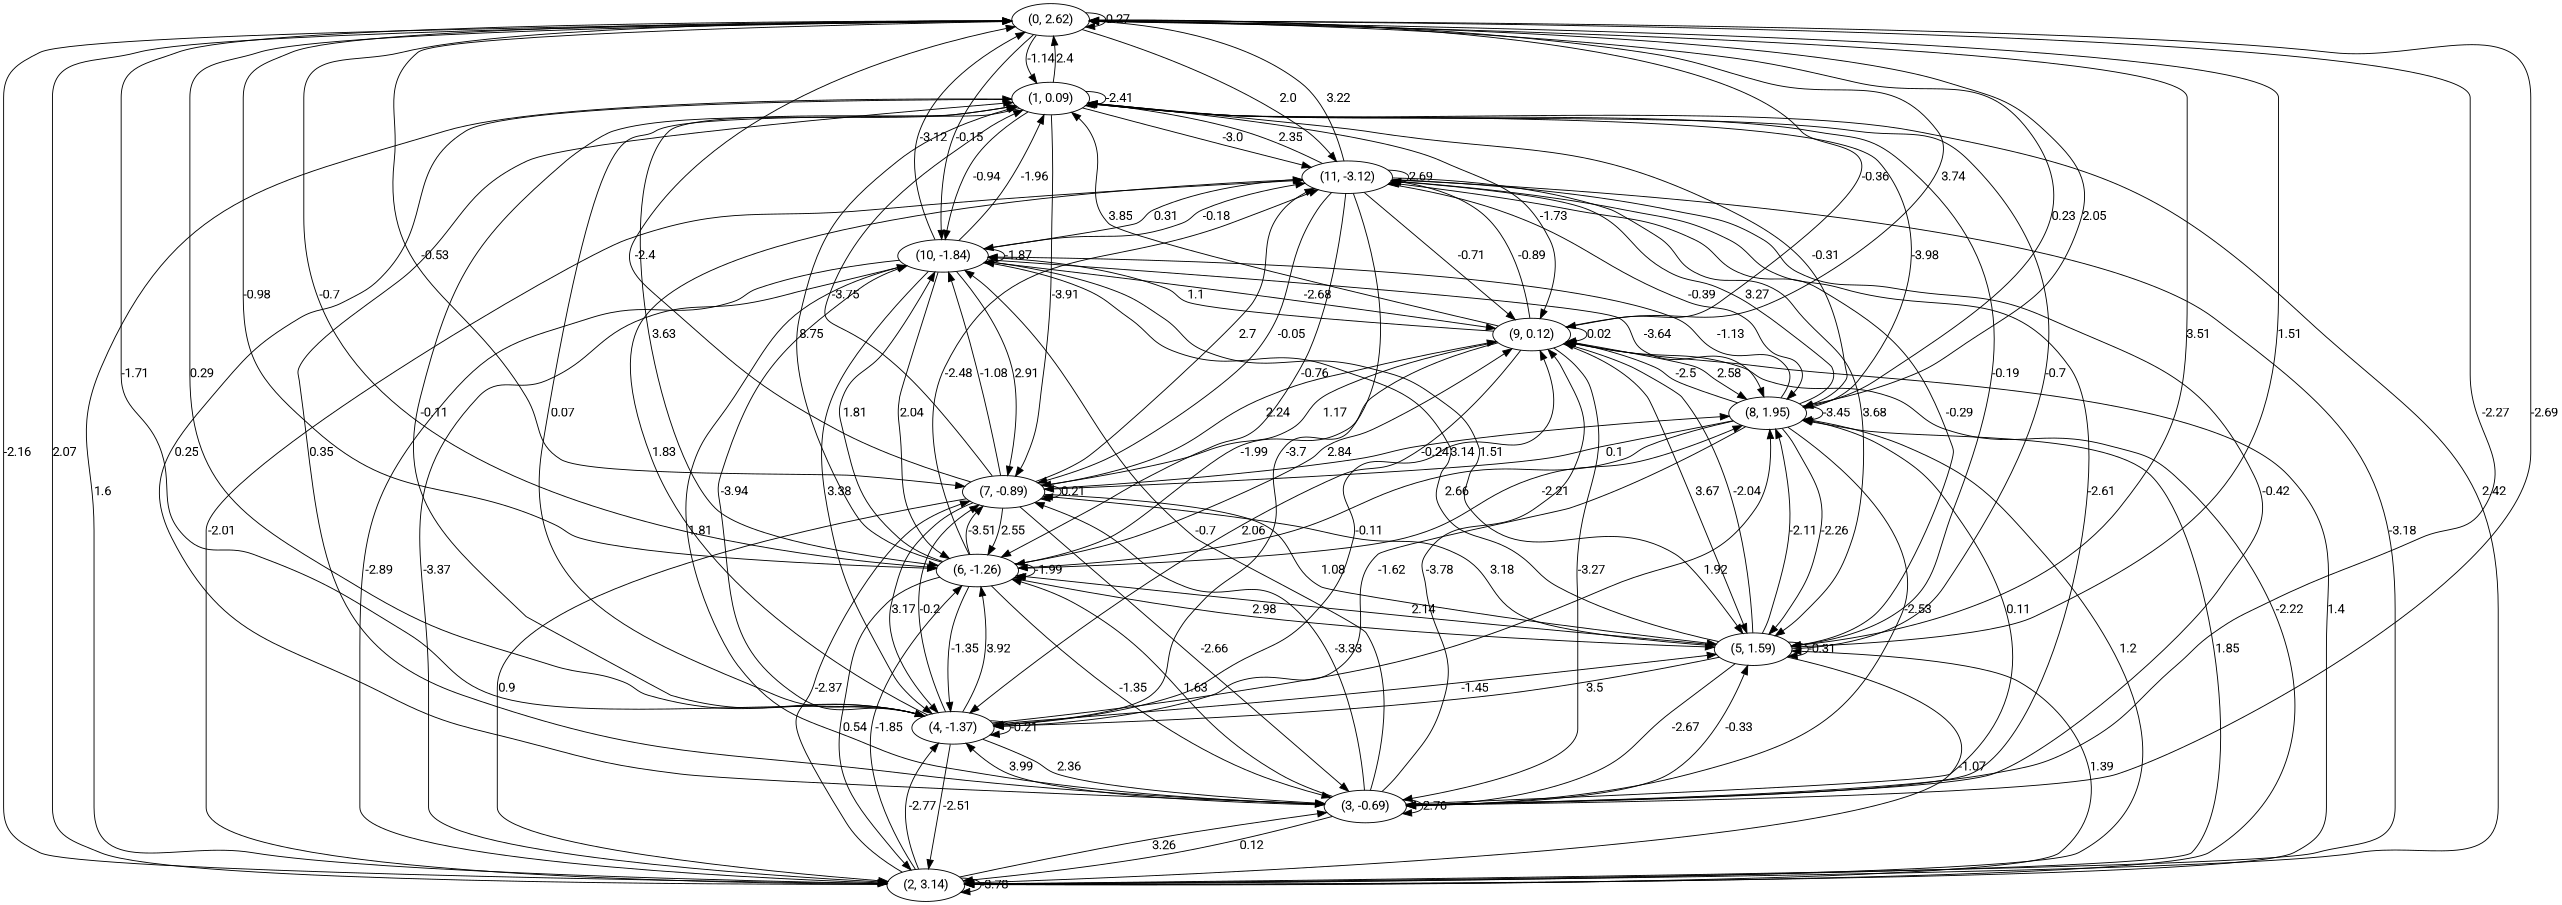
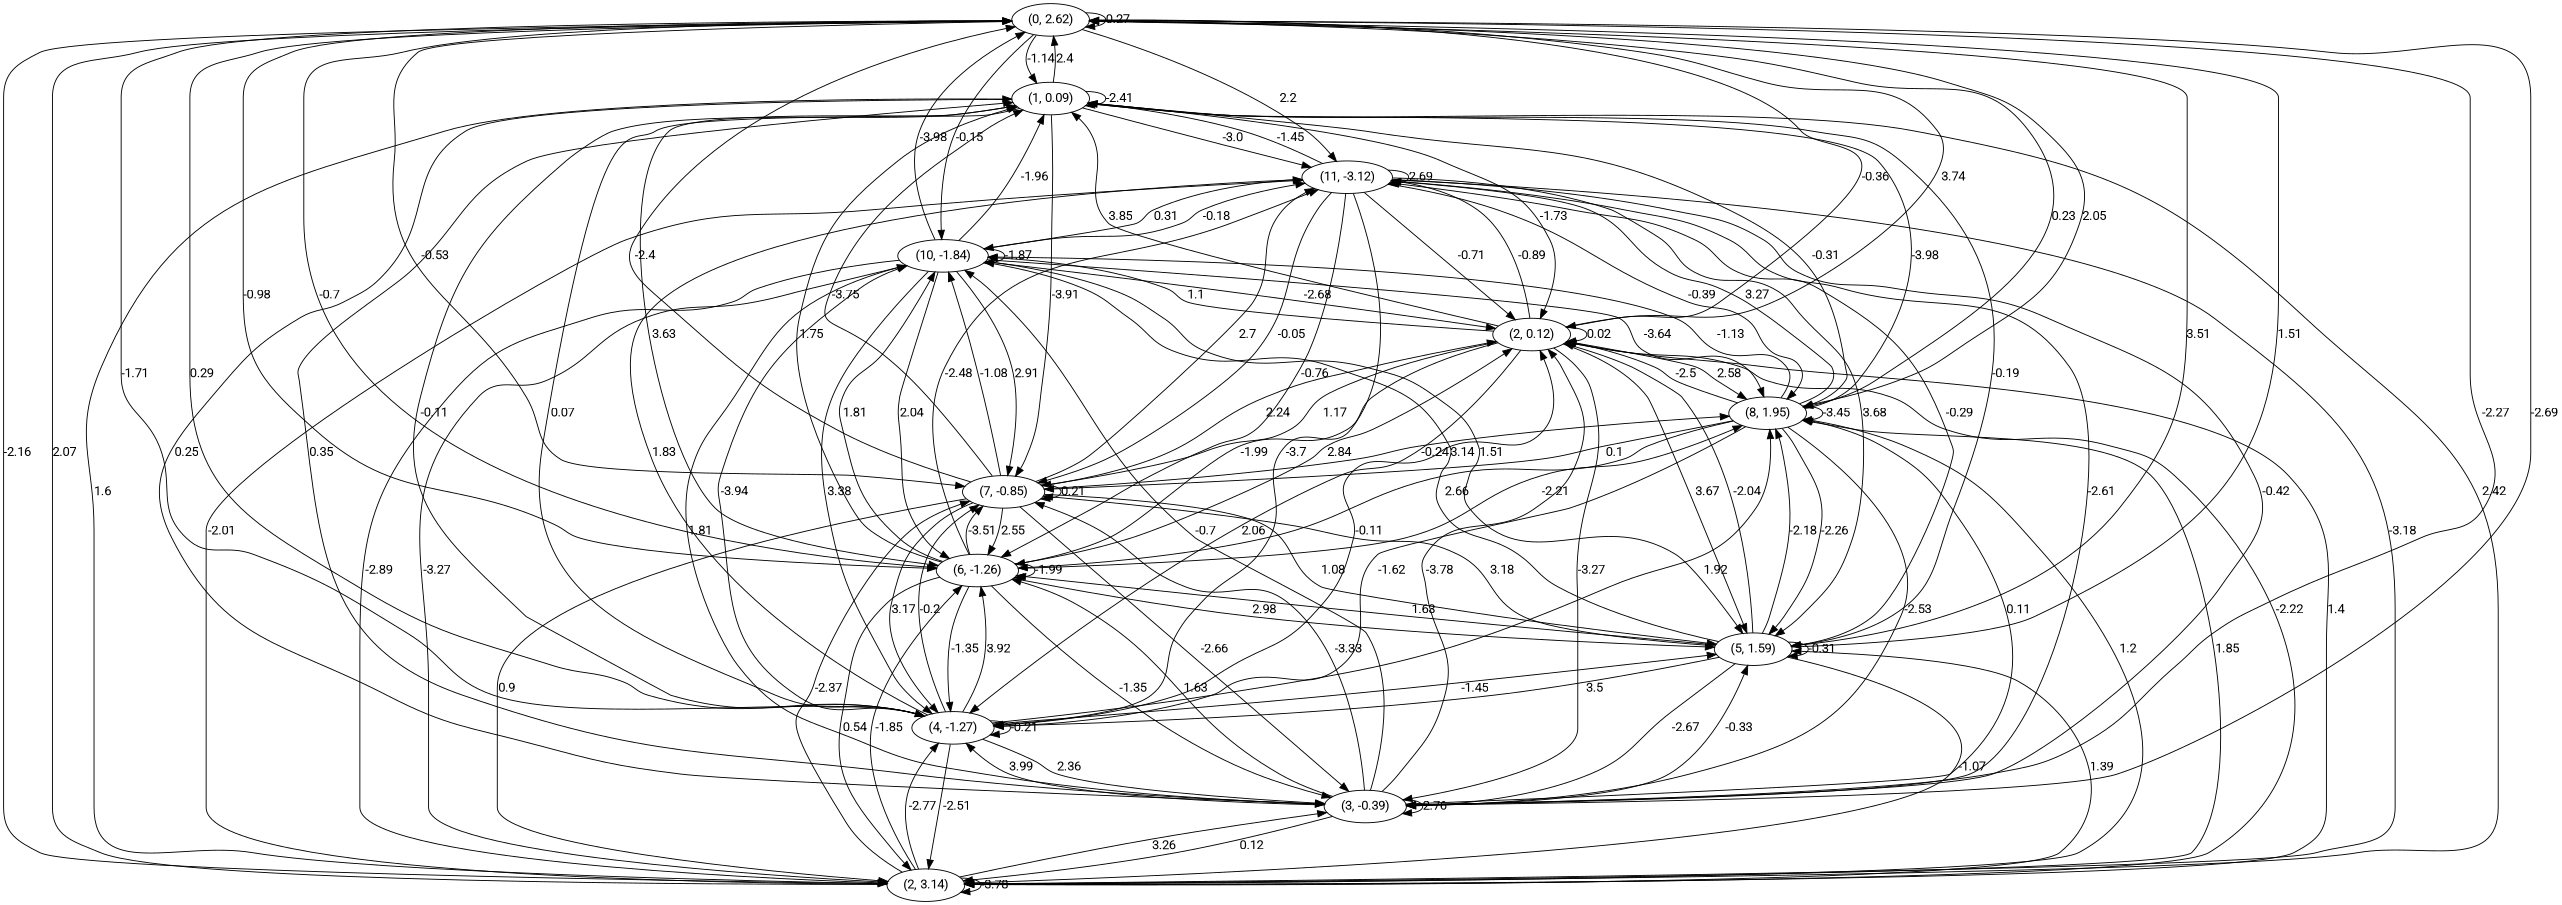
edge "(11, -3.12)" -> "(0, 2.62)": removed, label "3.22"
edge "(0, 2.62)" -> "(11, -3.12)": label "2.0" -> "2.2"
edge "(5, 1.59)" -> "(1, 0.09)": removed, label "-0.7"
edge "(10, -1.84)" -> "(0, 2.62)": label "-3.12" -> "-3.98"
edge "(11, -3.12)" -> "(1, 0.09)": label "2.35" -> "-1.45"
edge "(1, 0.09)" -> "(10, -1.84)": removed, label "-0.94"
edge "(6, -1.26)" -> "(1, 0.09)": label "8.75" -> "1.75"
node "(9, 0.12)": label "(9, 0.12)" -> "(2, 0.12)"
node "(7, -0.89)": label "(7, -0.89)" -> "(7, -0.85)"
edge "(5, 1.59)" -> "(8, 1.95)": label "-2.11" -> "-2.18"
edge "(2, 3.14)" -> "(10, -1.84)": label "-3.37" -> "-3.27"
edge "(5, 1.59)" -> "(6, -1.26)": label "2.14" -> "1.63"
node "(4, -1.37)": label "(4, -1.37)" -> "(4, -1.27)"
node "(3, -0.69)": label "(3, -0.69)" -> "(3, -0.39)"
